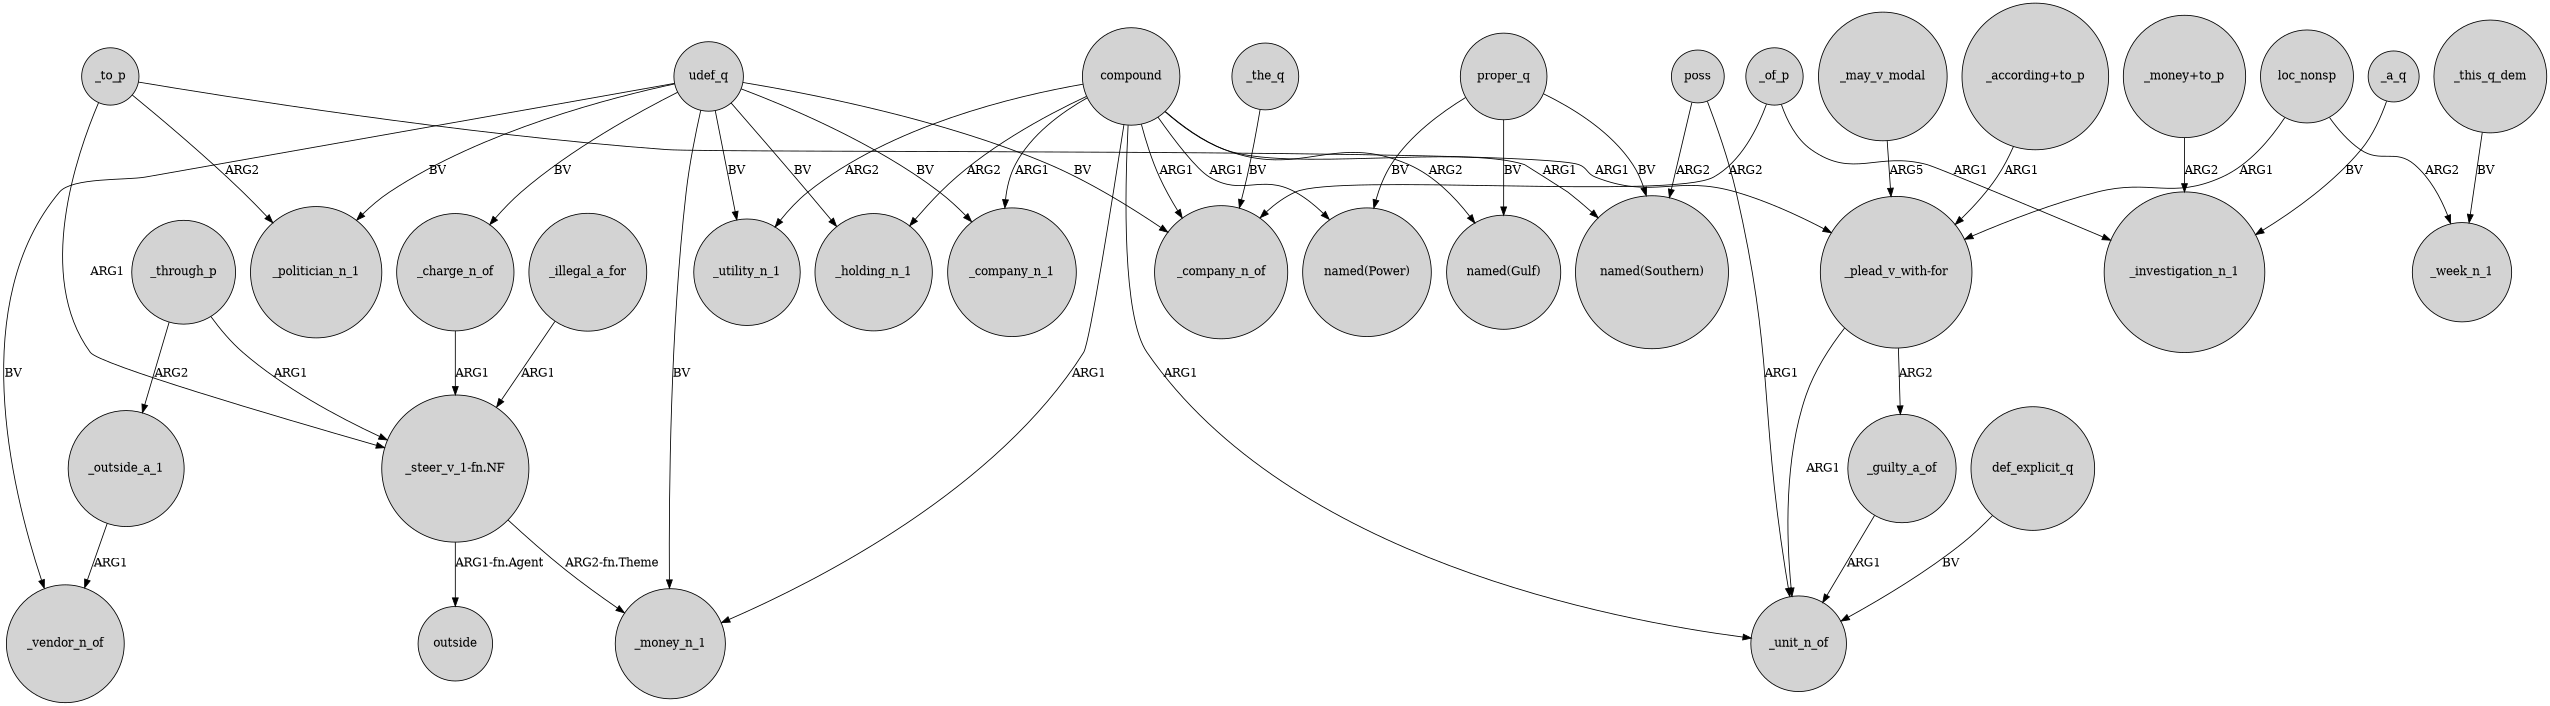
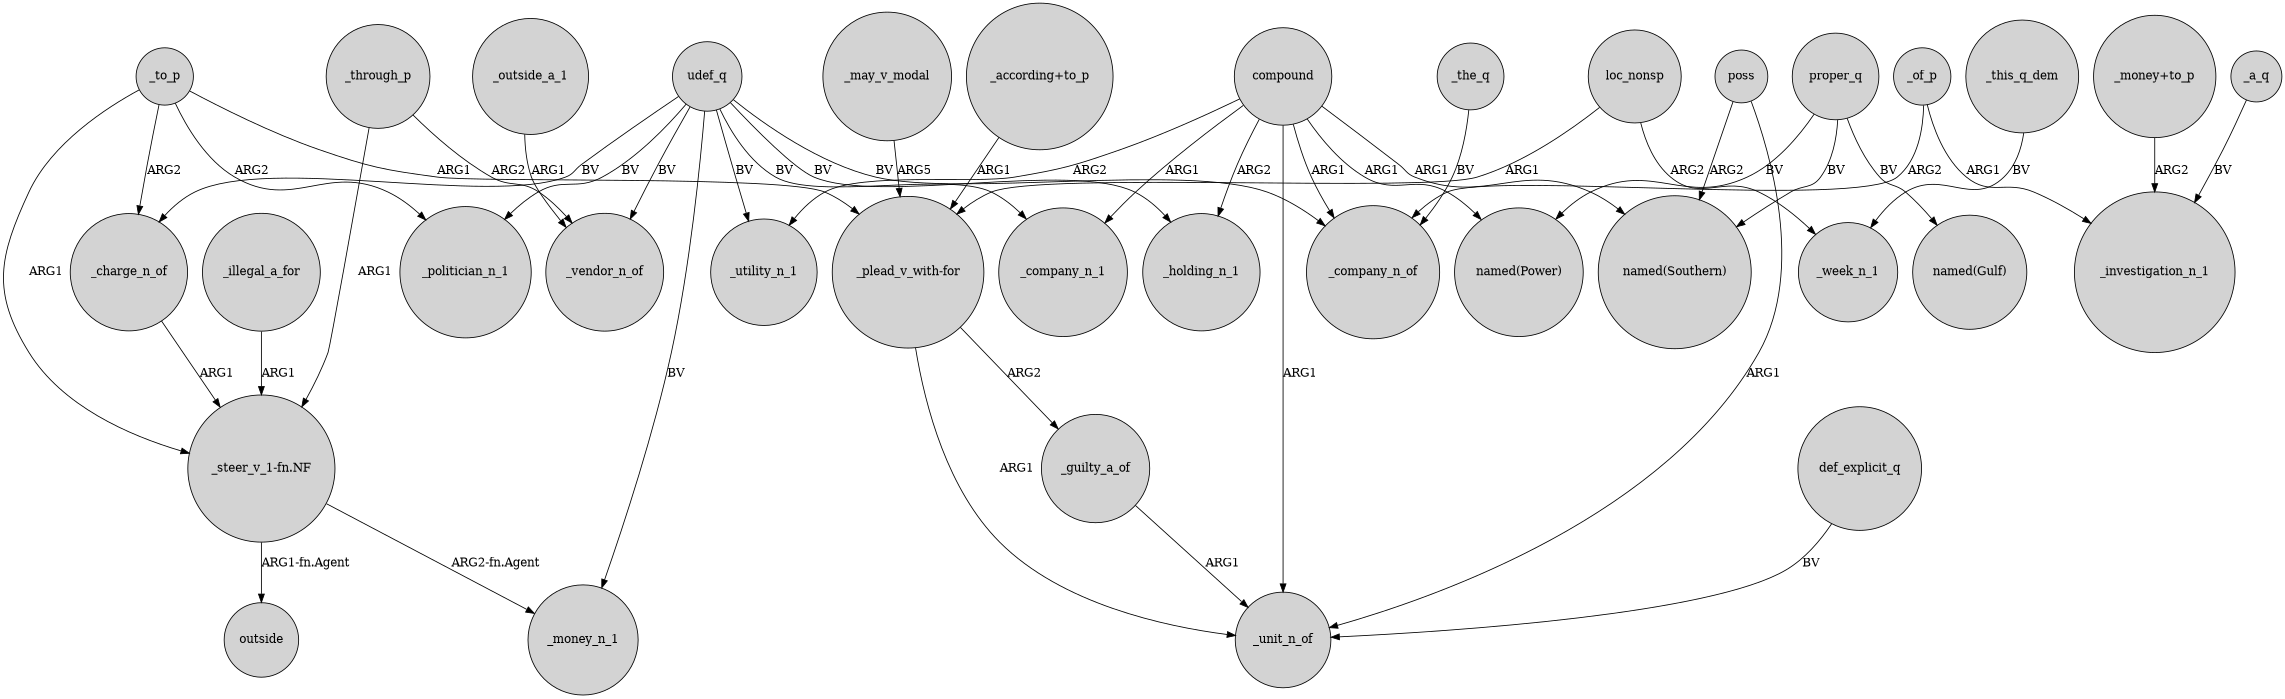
edge "_to_p" -> "_charge_n_of": added, label "ARG2"
edge "compound" -> "named(Gulf)": removed, label "ARG2"
edge "_through_p" -> "_outside_a_1": now "_through_p" -> "_vendor_n_of"
edge "compound" -> "_money_n_1": removed, label "ARG1"
edge "_steer_v_1-fn.NF" -> "_money_n_1": label "ARG2-fn.Theme" -> "ARG2-fn.Agent"
